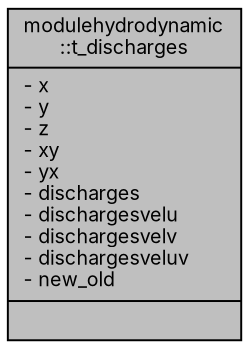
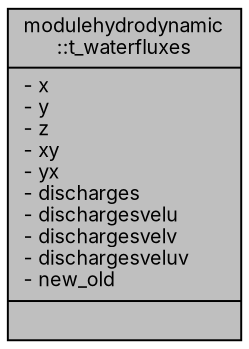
node "modulehydrodynamic": text "::t_discharges" -> "::t_waterfluxes"
